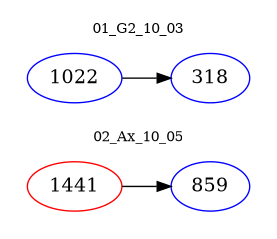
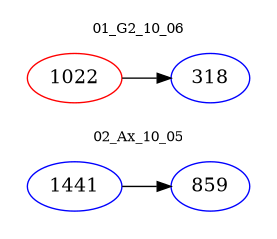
cluster "01_G2_10_03": label "01_G2_10_03" -> "01_G2_10_06"
node "1022": color blue -> red
node "1441": color red -> blue
